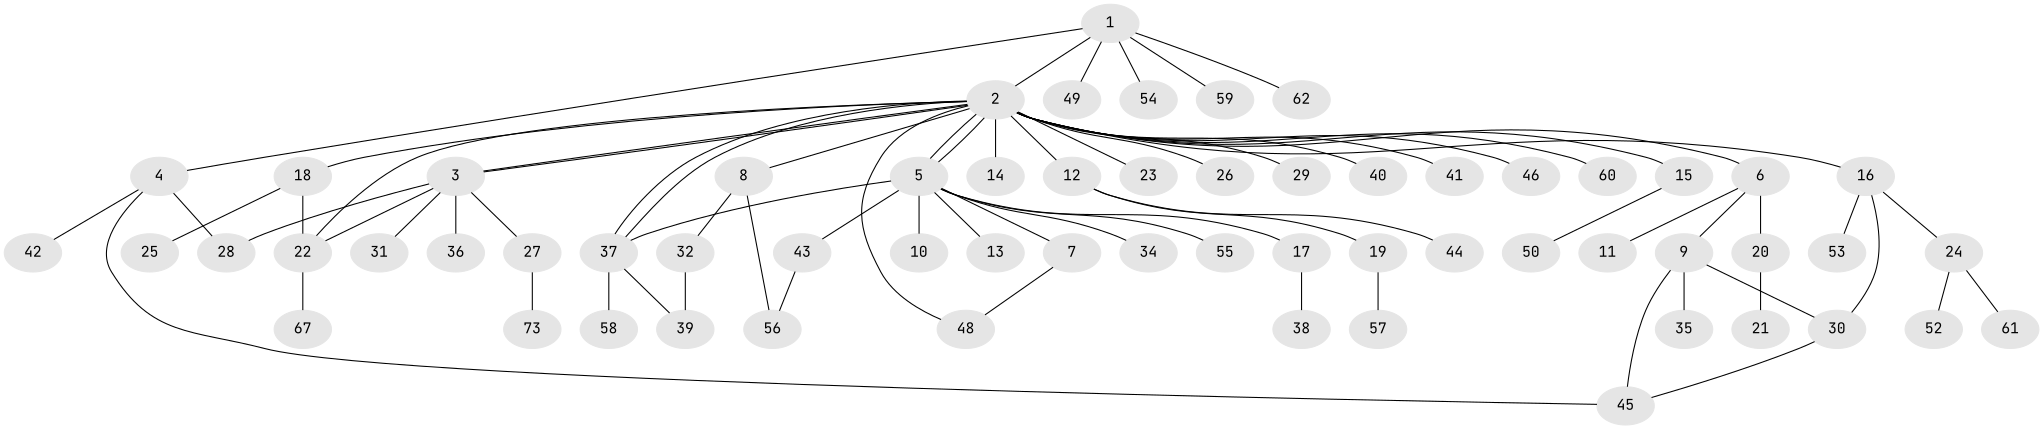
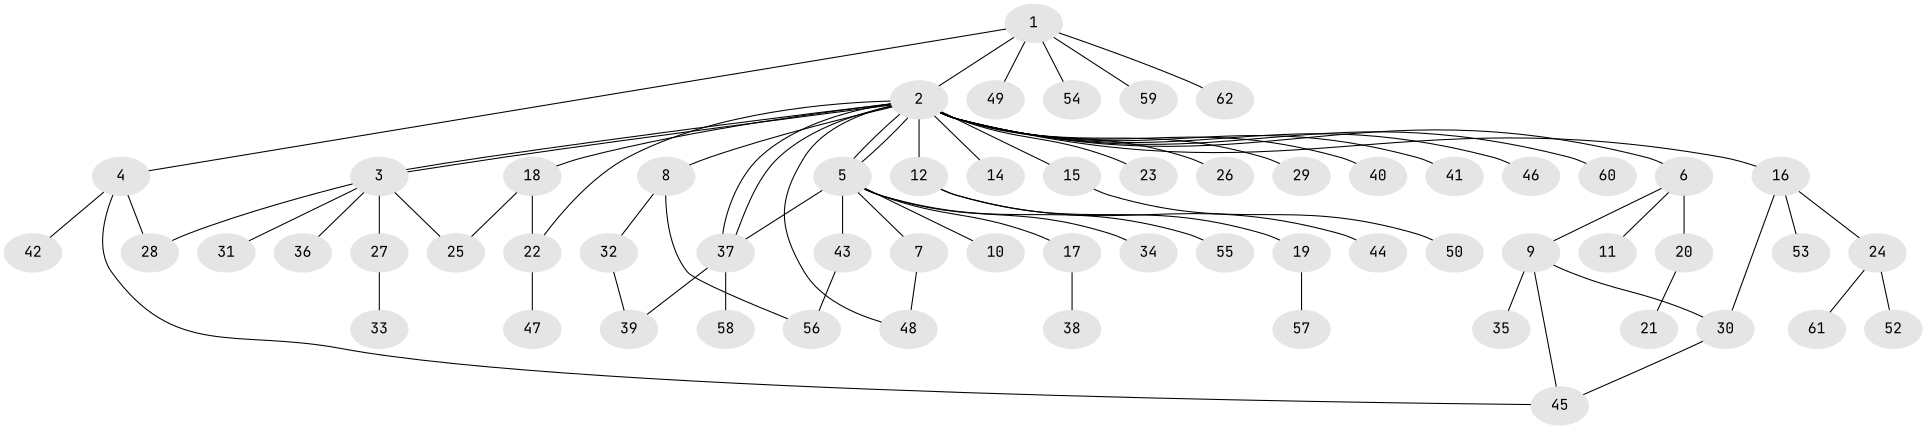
edge "3" -- "22": now "3" -- "25"
node "13": removed
node "67": label "67" -> "47"
node "73": label "73" -> "33"
